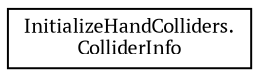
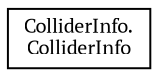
node "InitializeHandColliders. ColliderInfo": label "InitializeHandColliders. ColliderInfo" -> "ColliderInfo. ColliderInfo"
